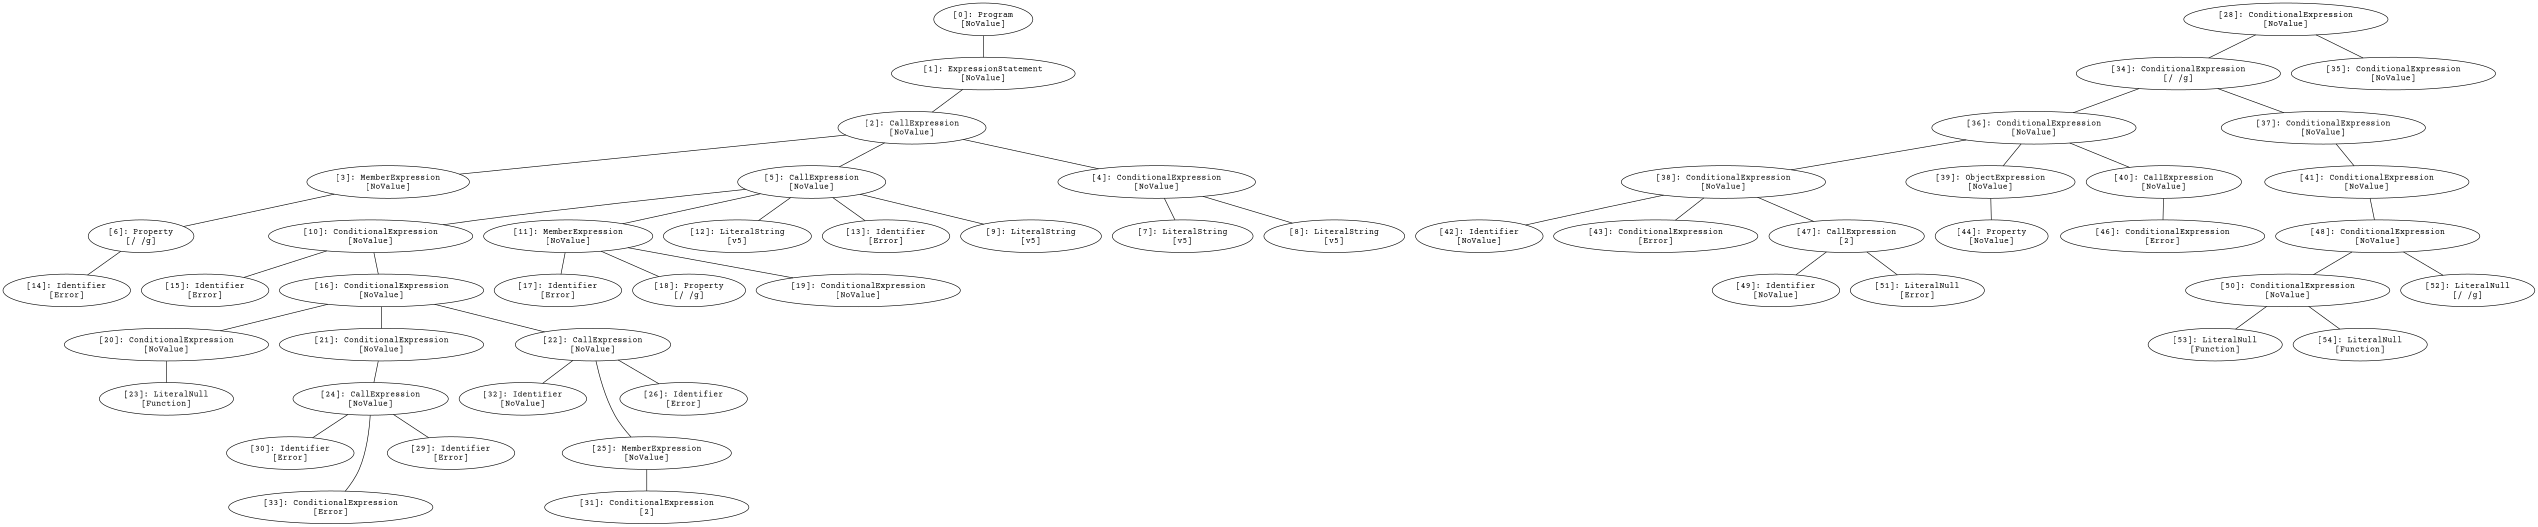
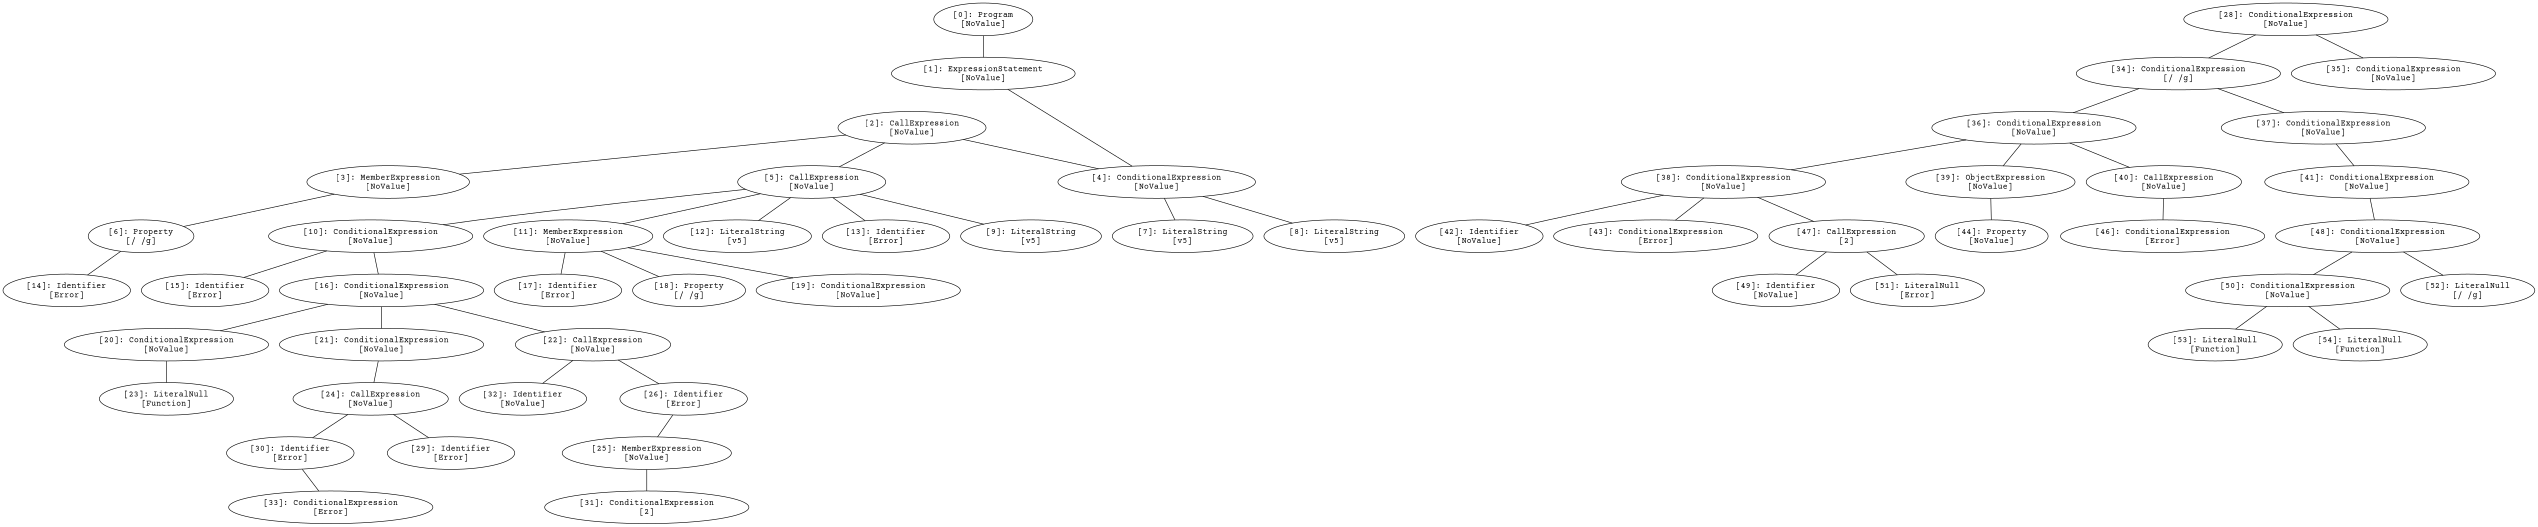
edge "[1]: ExpressionStatement [NoValue]" -- "[2]: CallExpression [NoValue]": now "[1]: ExpressionStatement [NoValue]" -- "[4]: ConditionalExpression [NoValue]"
edge "[22]: CallExpression [NoValue]" -- "[25]: MemberExpression [NoValue]": now "[26]: Identifier [Error]" -- "[25]: MemberExpression [NoValue]"
edge "[24]: CallExpression [NoValue]" -- "[33]: ConditionalExpression [Error]": now "[30]: Identifier [Error]" -- "[33]: ConditionalExpression [Error]"
